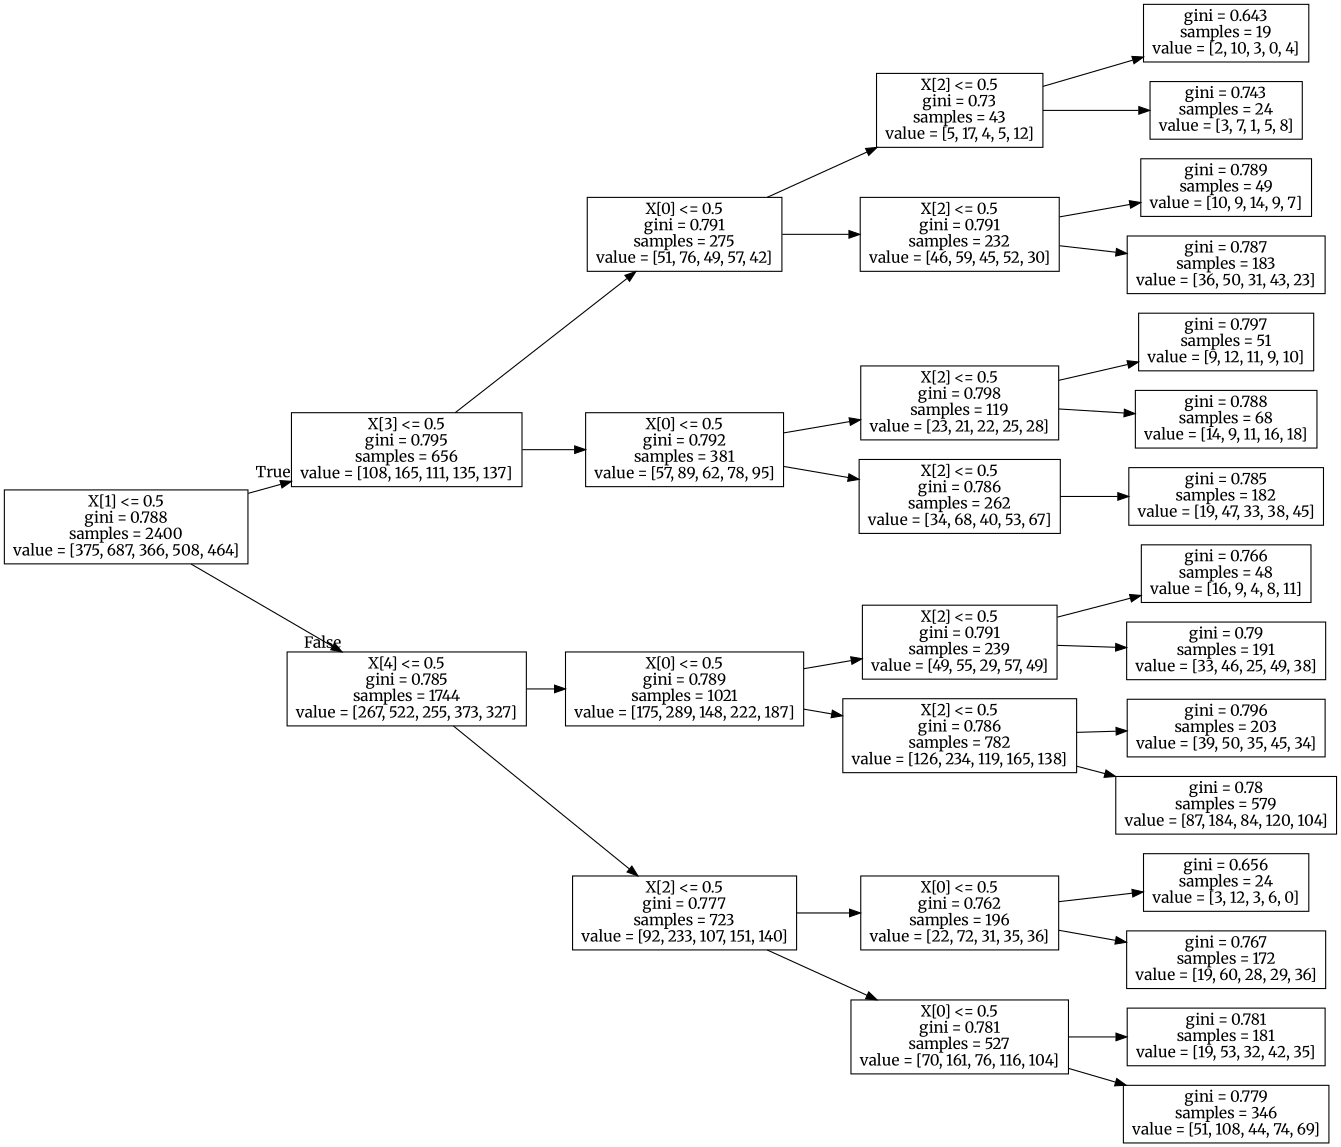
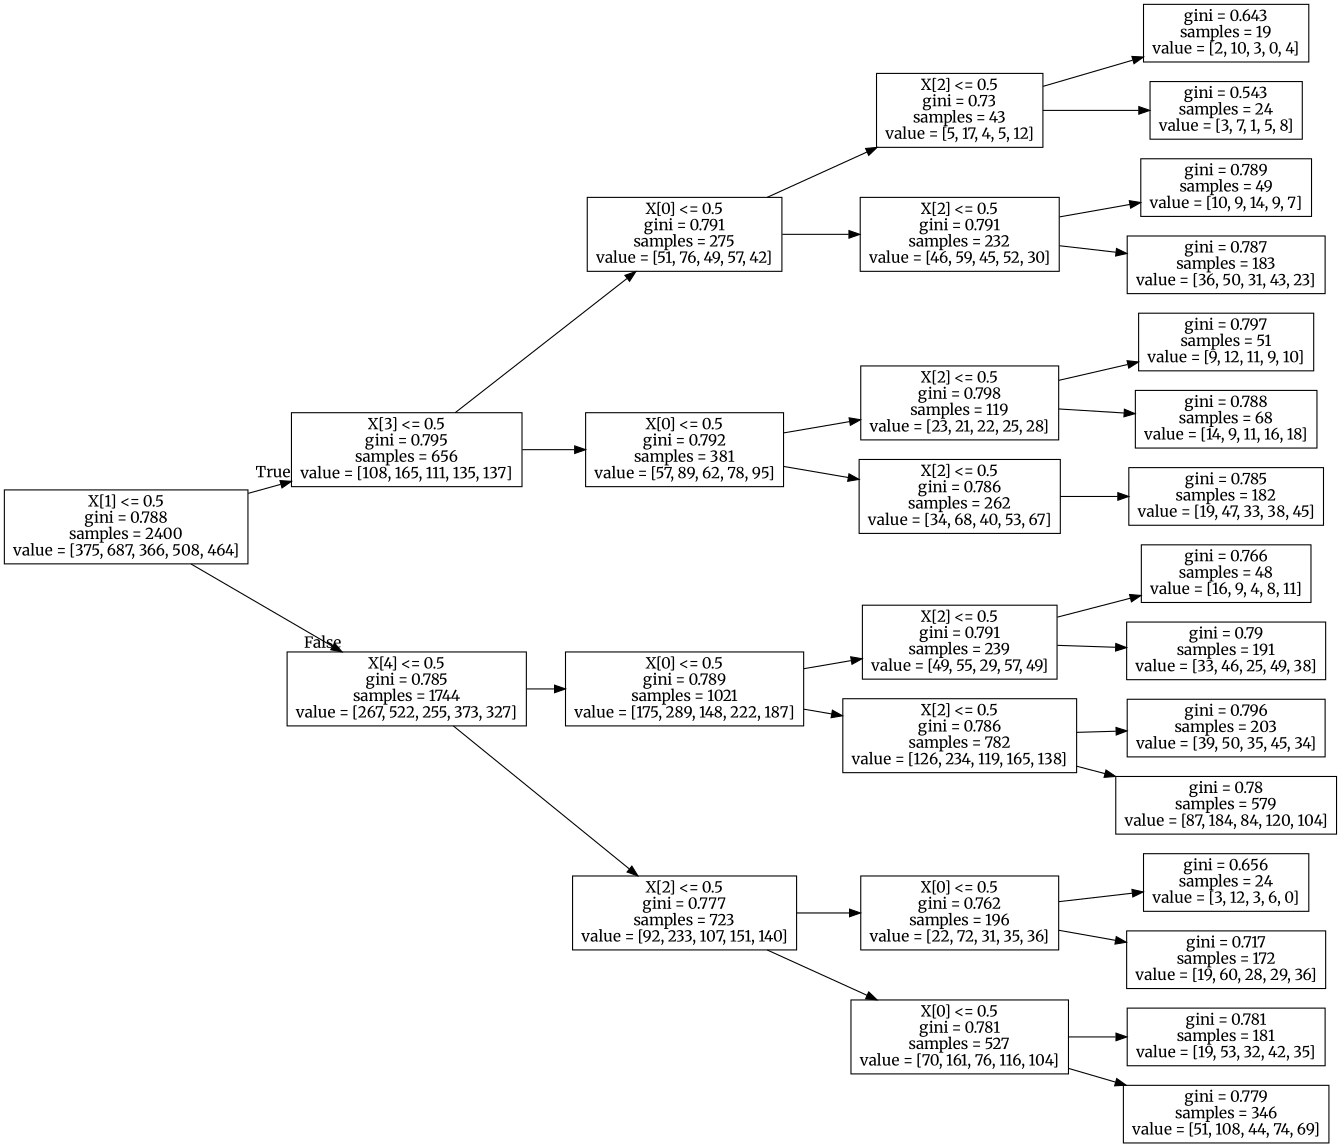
node "gini = 0.743 samples = 24 value = [3, 7, 1, 5, 8]": label "gini = 0.743 samples = 24 value = [3, 7, 1, 5, 8]" -> "gini = 0.543 samples = 24 value = [3, 7, 1, 5, 8]"
node "gini = 0.767 samples = 172 value = [19, 60, 28, 29, 36]": label "gini = 0.767 samples = 172 value = [19, 60, 28, 29, 36]" -> "gini = 0.717 samples = 172 value = [19, 60, 28, 29, 36]"
